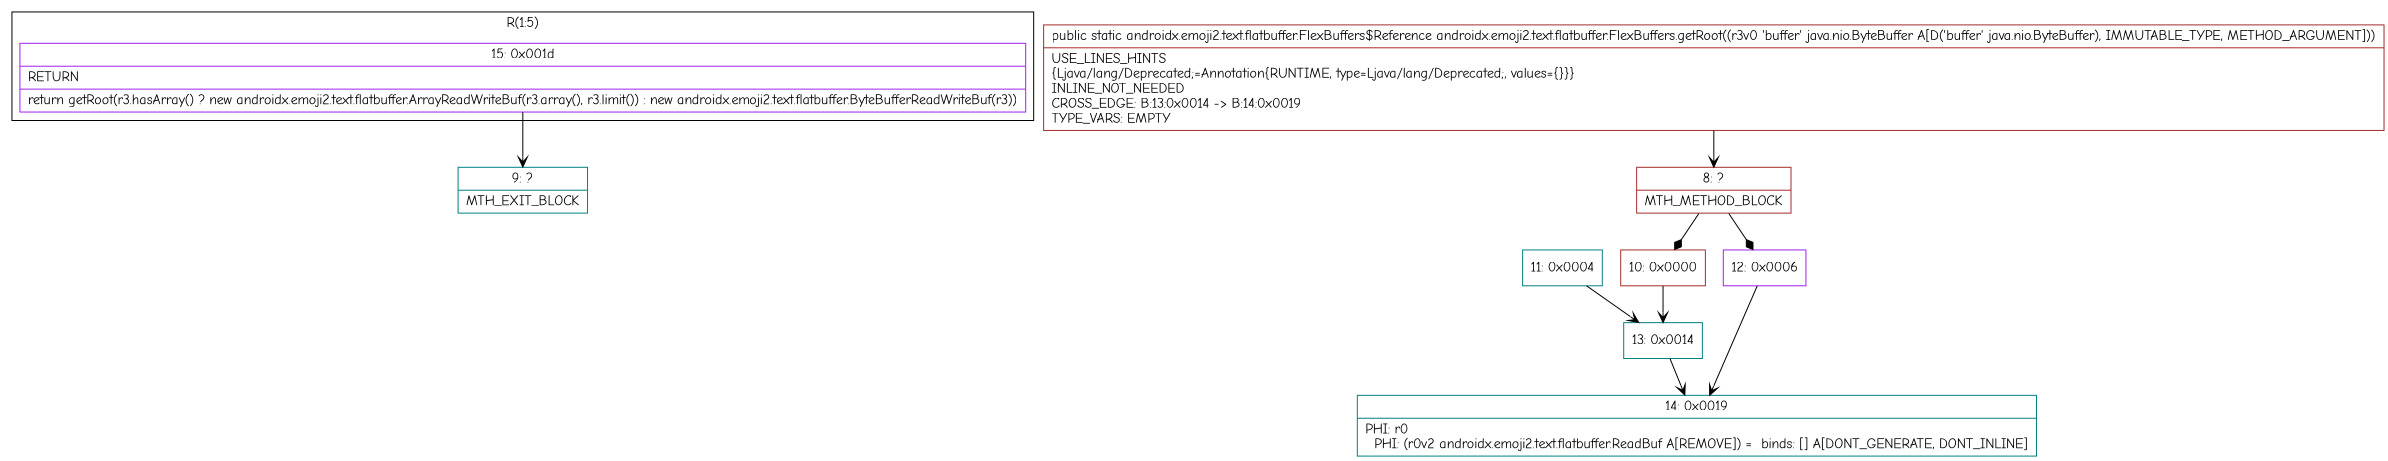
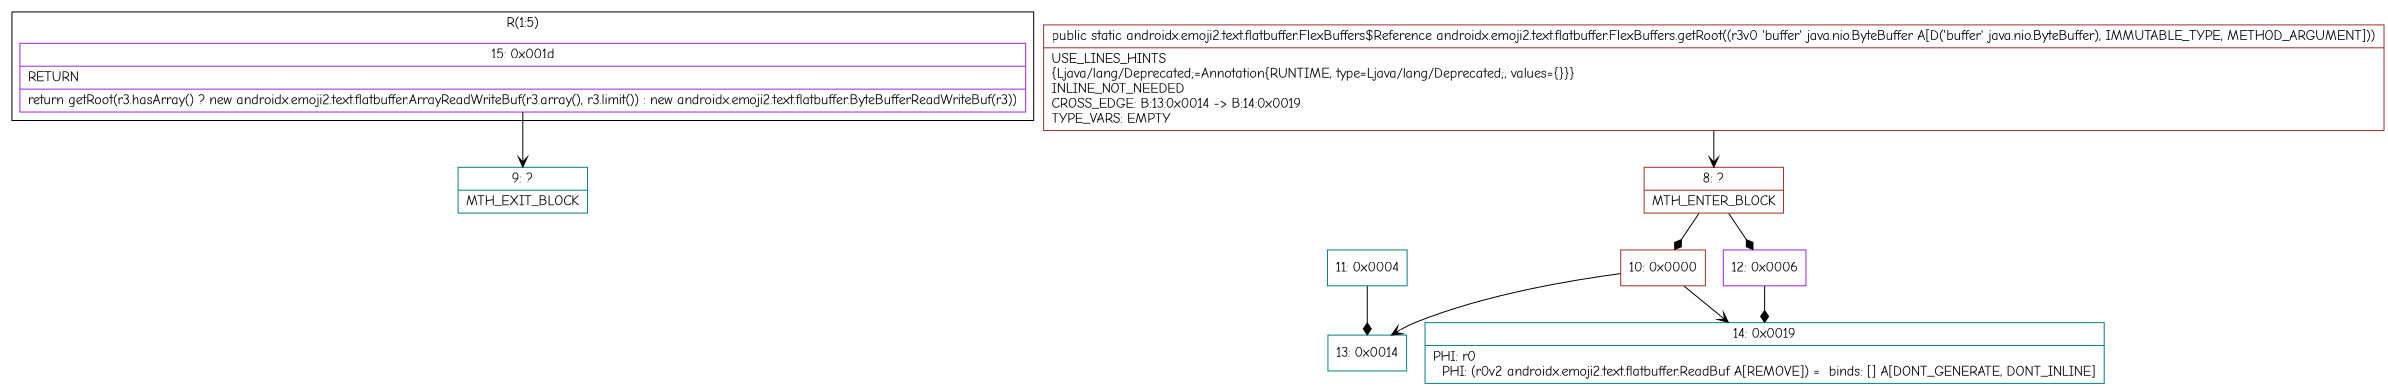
node "8: ?": text "MTH_METHOD_BLOCK" -> "MTH_ENTER_BLOCK"
edge "11: 0x0004" -> "13: 0x0014": arrowhead vee -> diamond
edge "12: 0x0006" -> "14: 0x0019": arrowhead vee -> diamond
edge "13: 0x0014" -> "14: 0x0019": now "10: 0x0000" -> "14: 0x0019"
